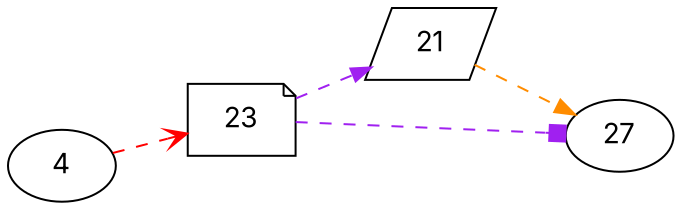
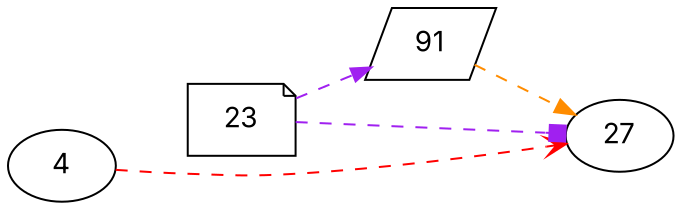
node "21": label "21" -> "91"
edge "4" -> "23": now "4" -> "27"
